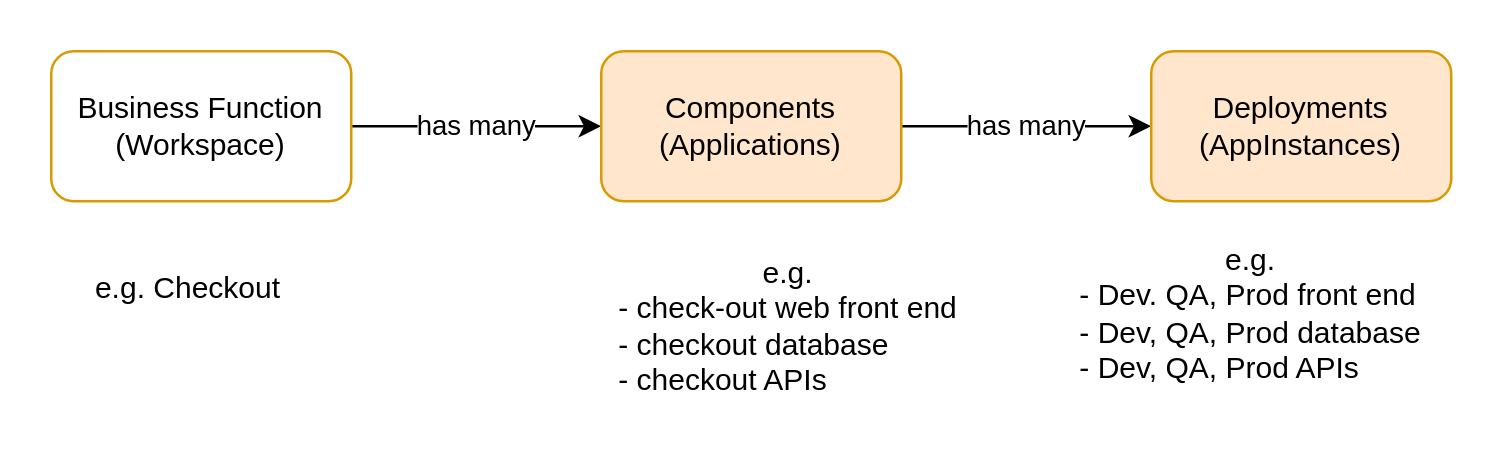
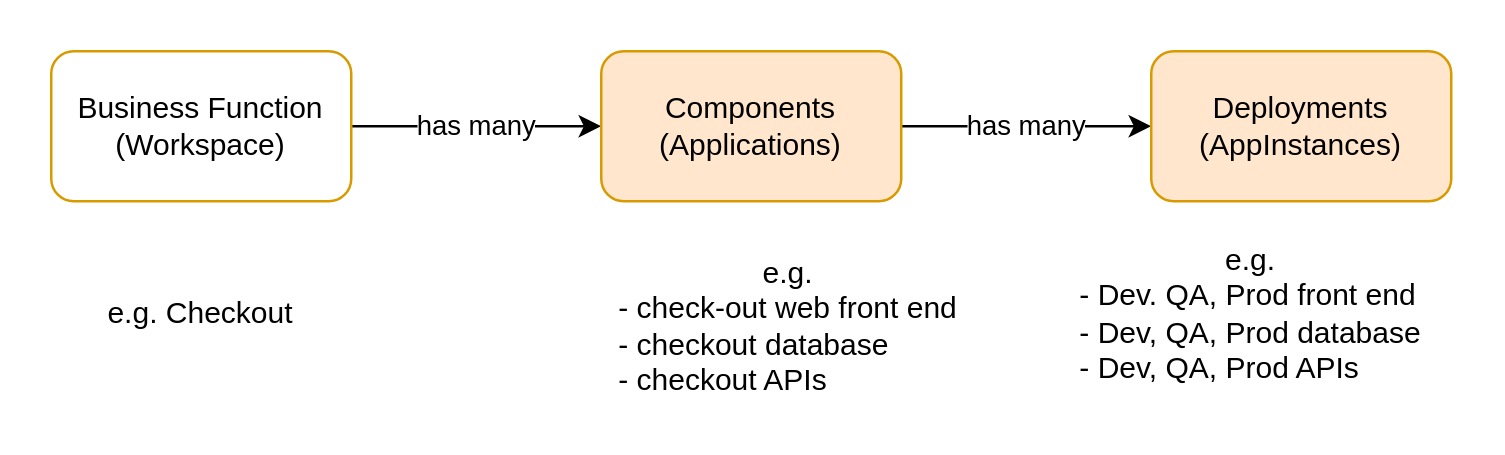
node "e.g. Checkout": moved (189, 289) -> (201, 314)
